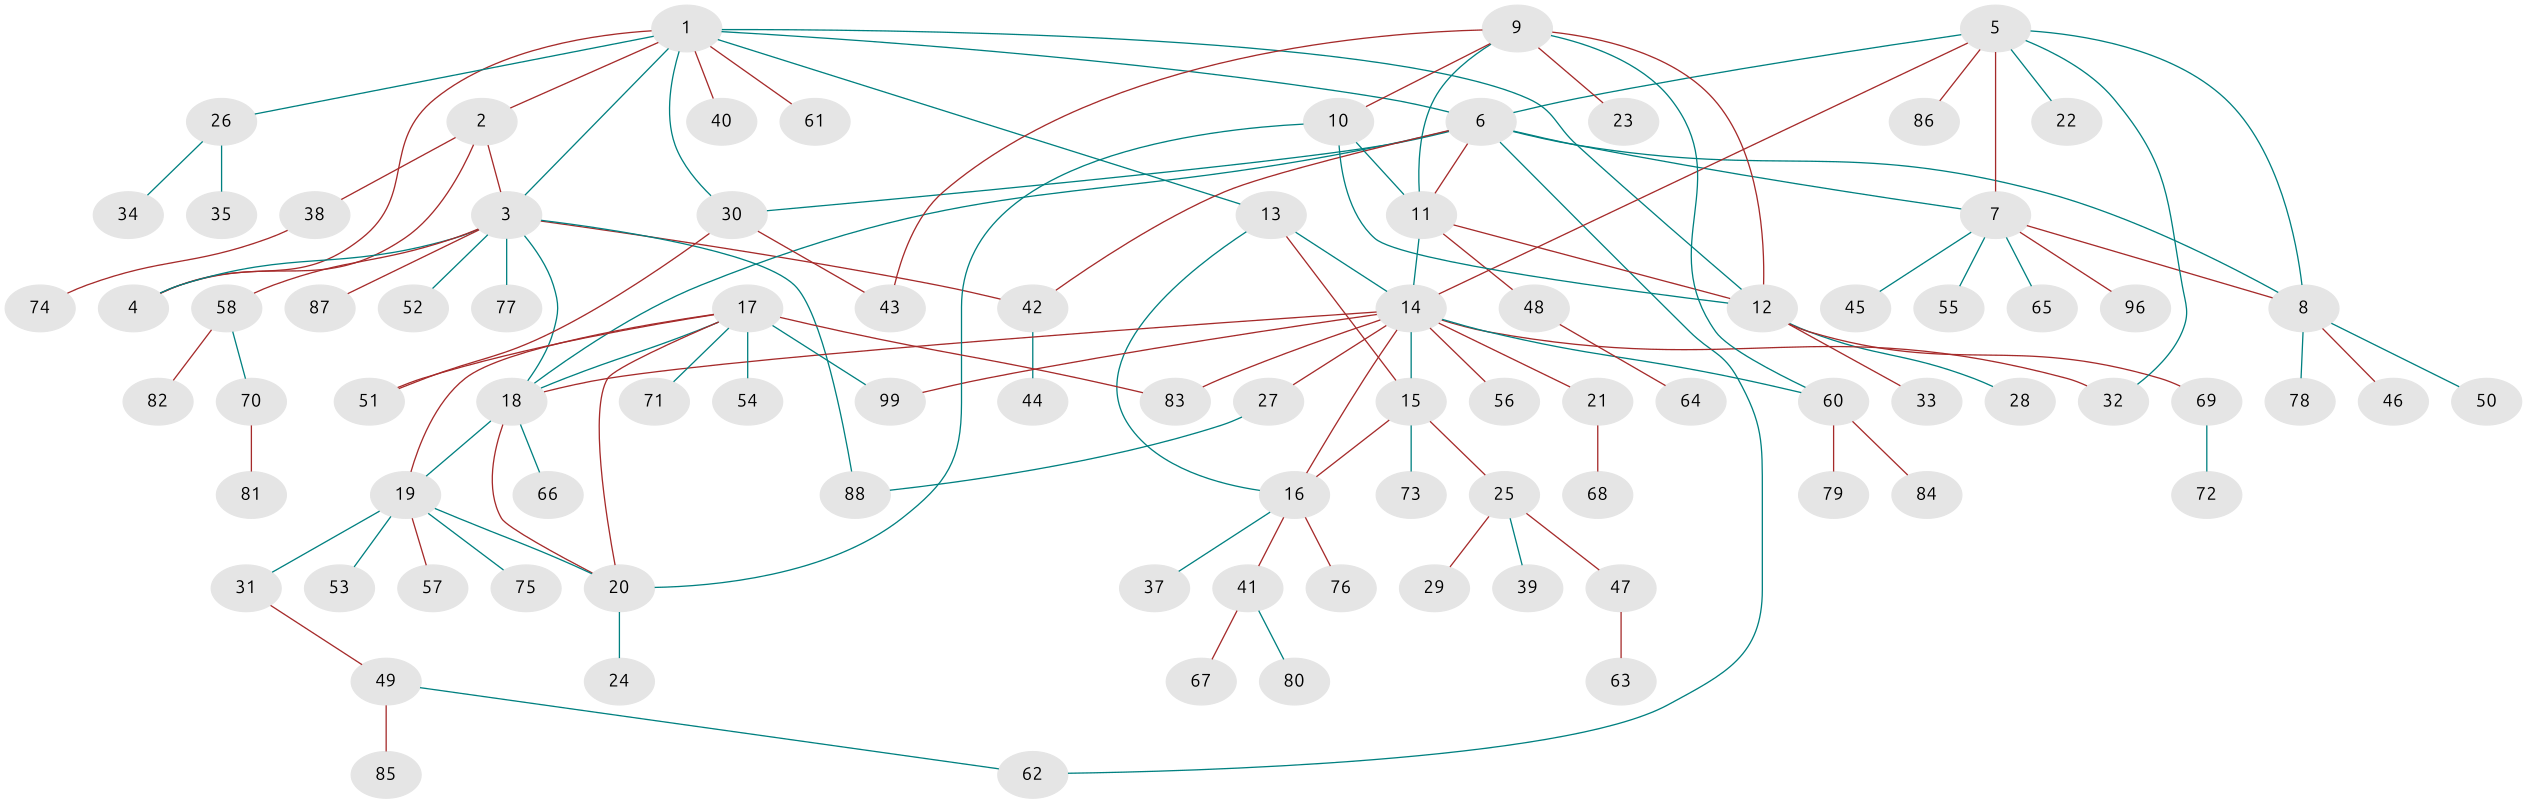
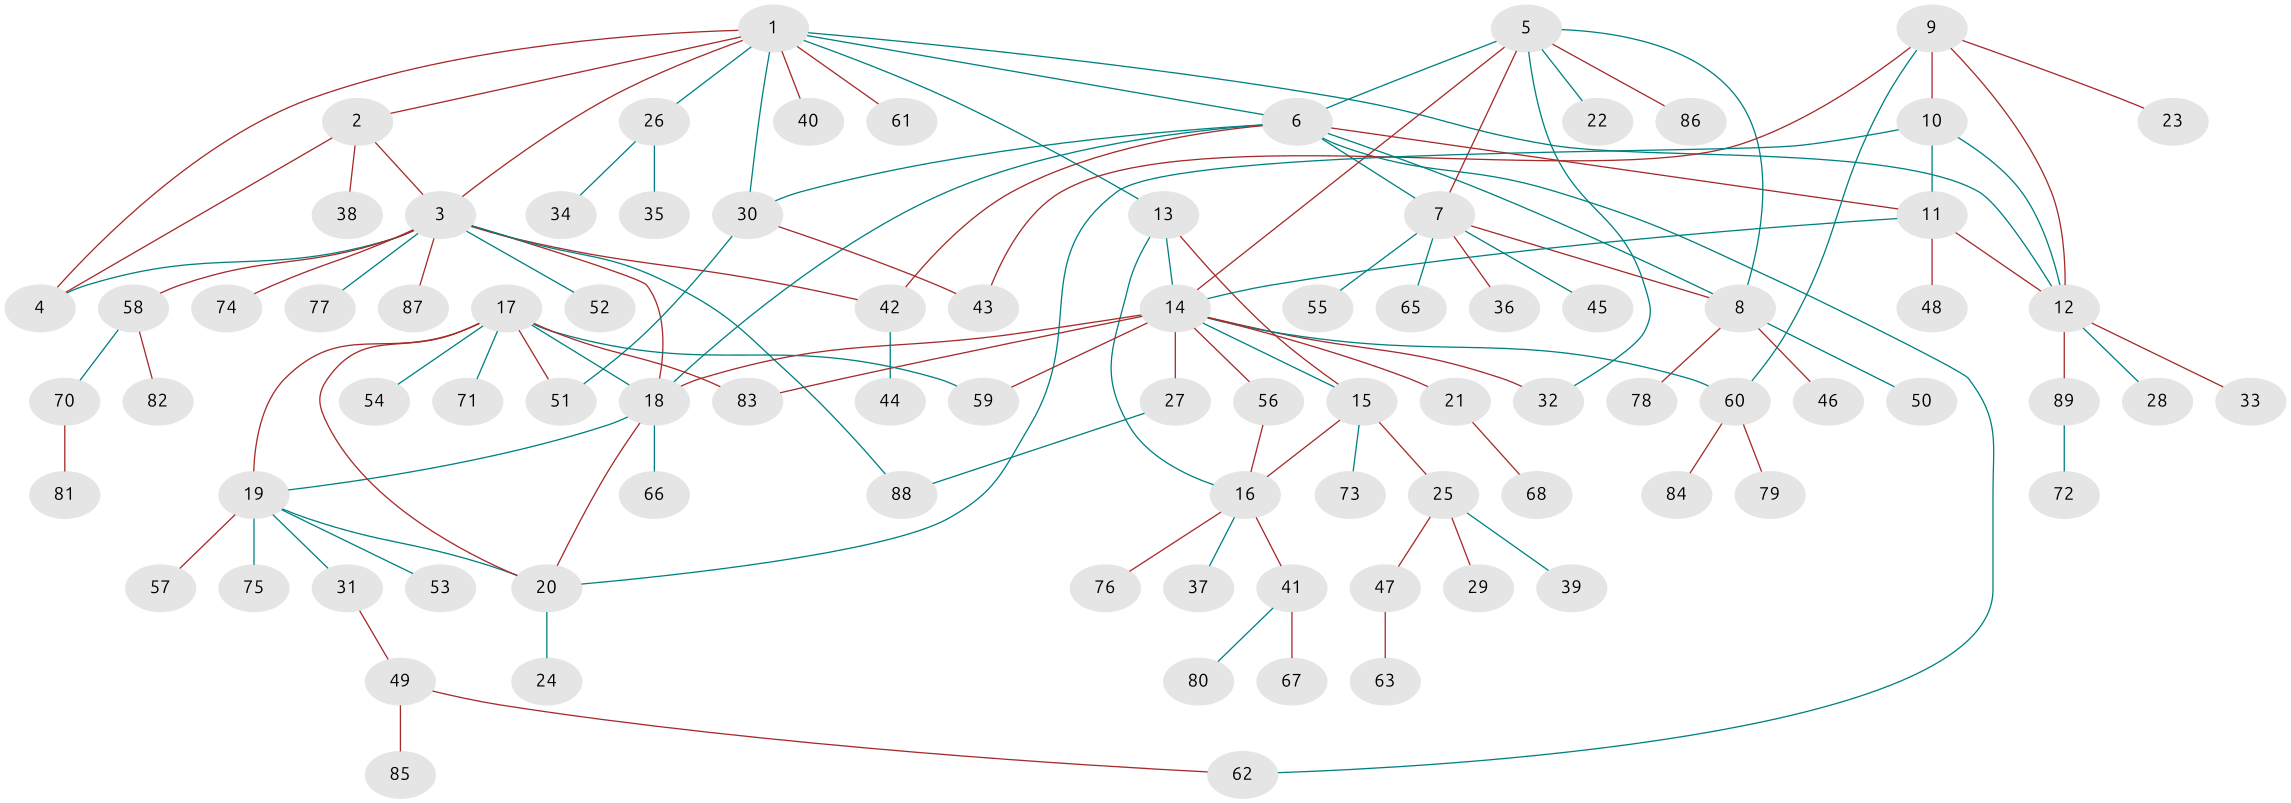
edge "9" -- "11": removed
edge "1" -- "3": color teal -> brown
edge "38" -- "74": now "3" -- "74"
edge "3" -- "18": color teal -> brown
node "96": label "96" -> "36"
edge "30" -- "51": color brown -> teal
edge "8" -- "78": color teal -> brown
edge "14" -- "16": now "56" -- "16"
node "99": label "99" -> "59"
node "64": removed
node "69": label "69" -> "89"
edge "49" -- "62": color teal -> brown
